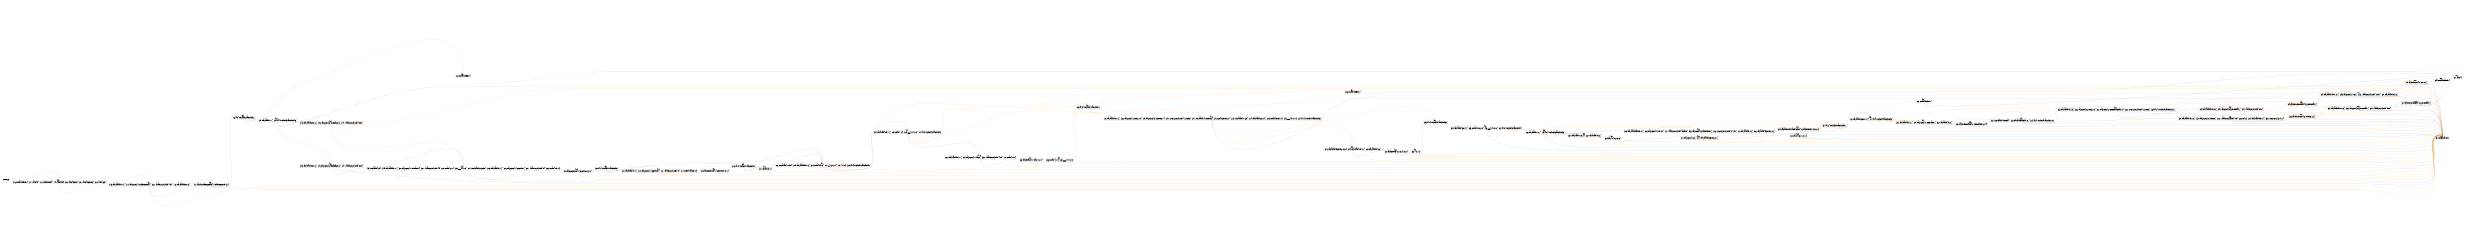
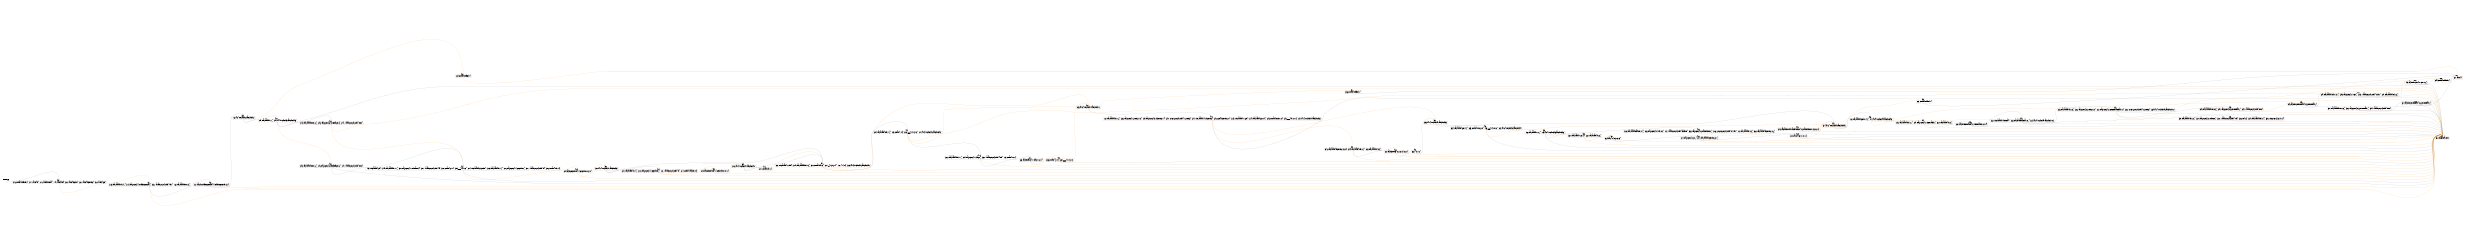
node "3306: call-utils.redirectTo [v22,'redirectTo',v23,-]*": removed
edge "3253: if[v18](true-block:991,false-block:983)" -> "3274: if[v18](true-block:992,false-block:993)": added
